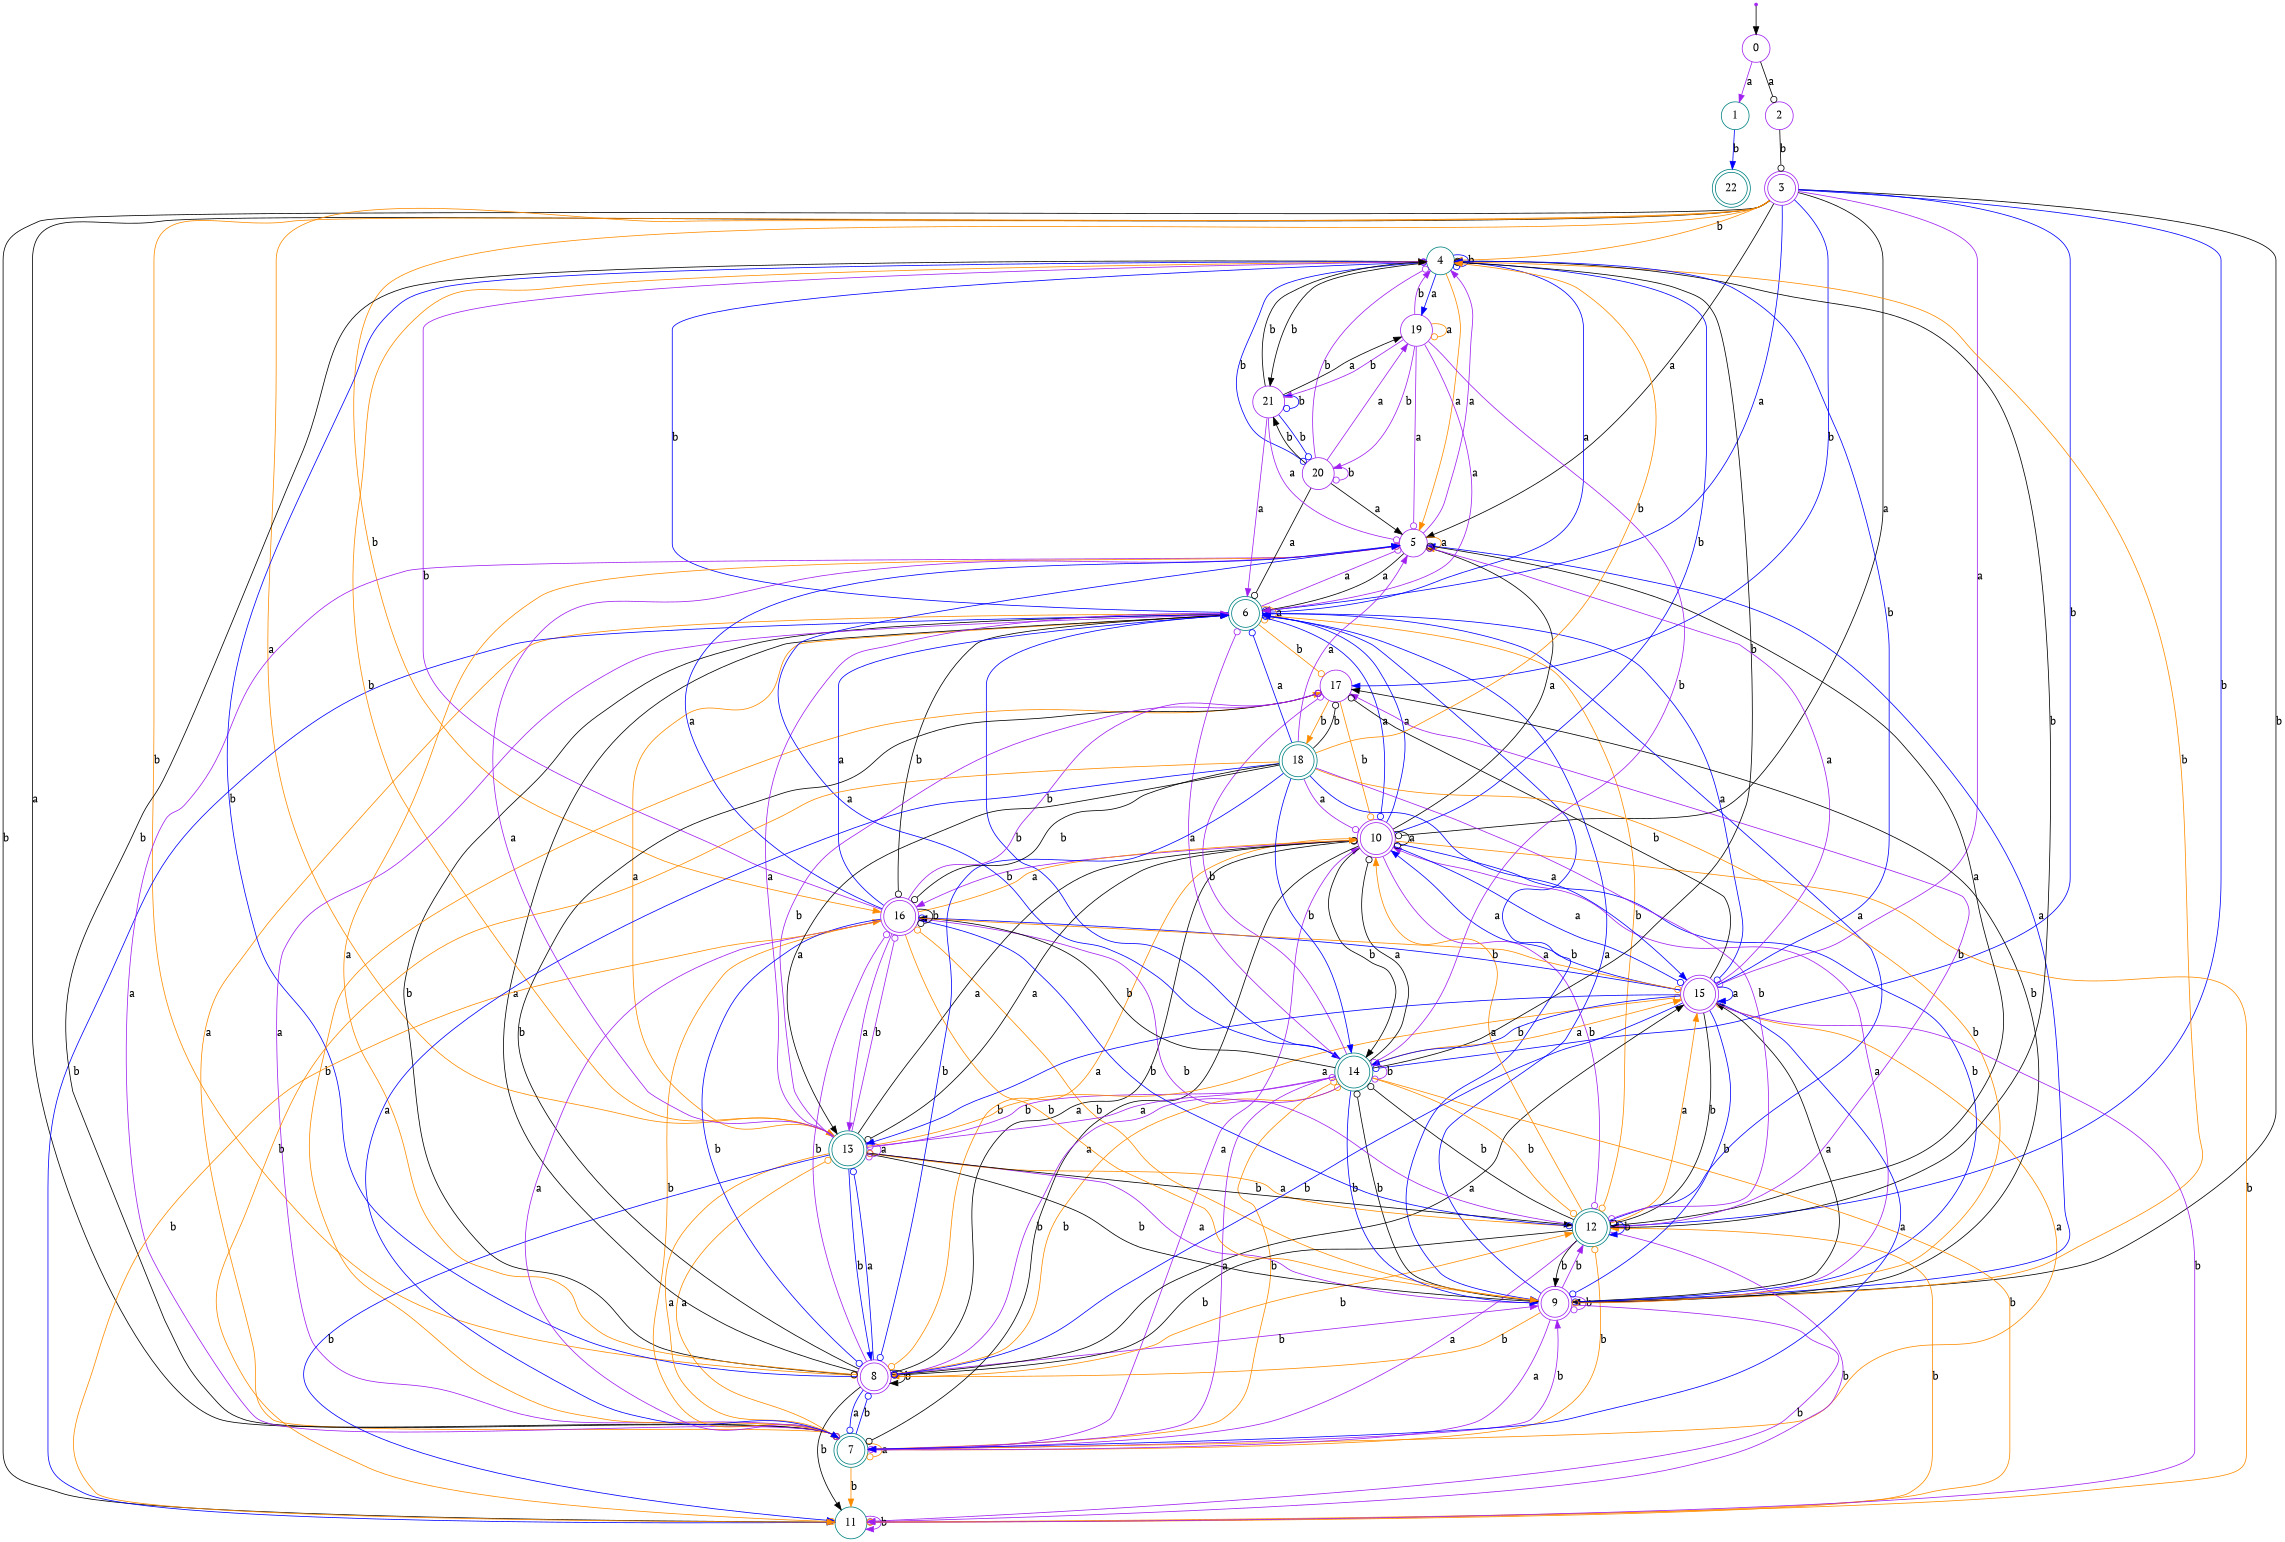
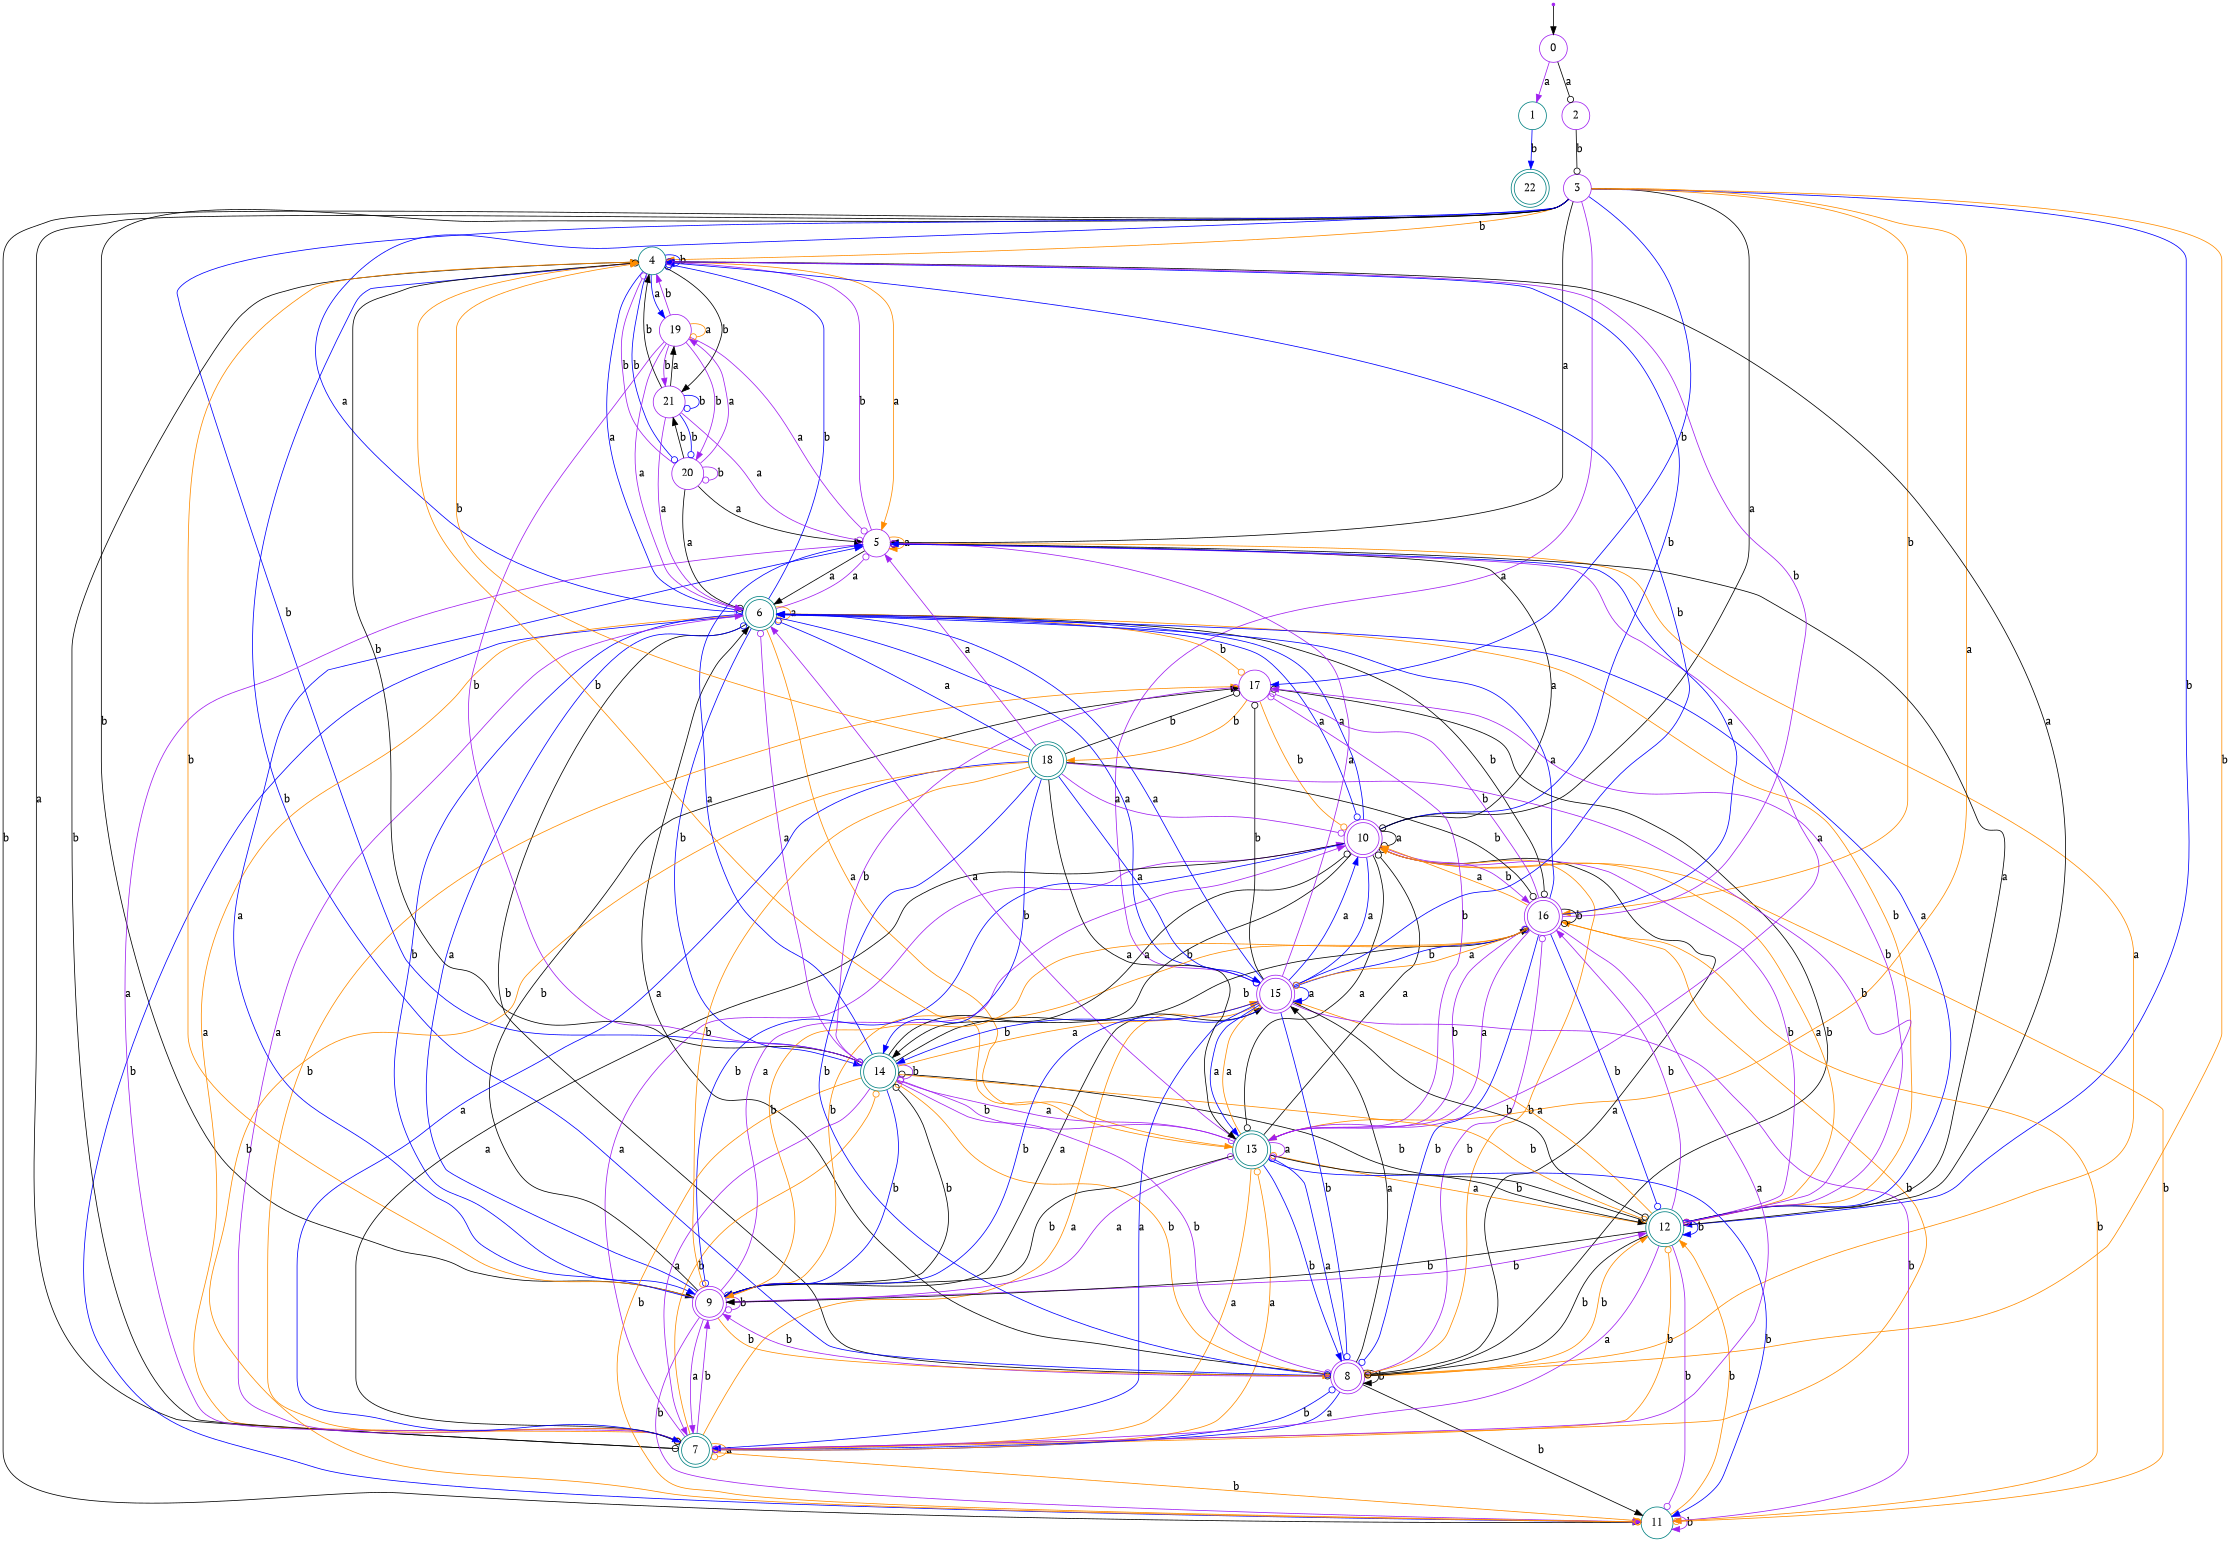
node "3": shape doublecircle -> circle
edge "5" -> "4": label "a" -> "b"
edge "12" -> "4": label "b" -> "a"
edge "15" -> "6": added, label "a"
